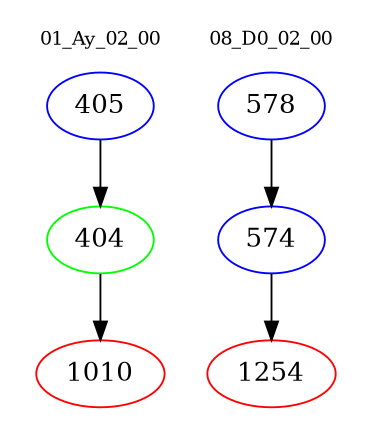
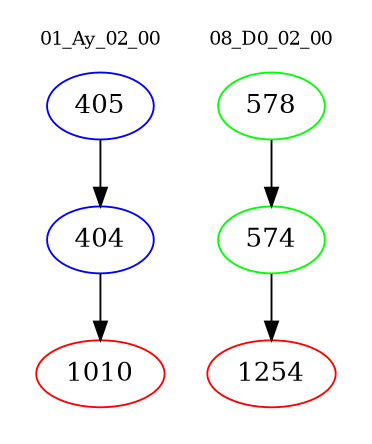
node "578": color blue -> green
node "404": color green -> blue
node "574": color blue -> green
